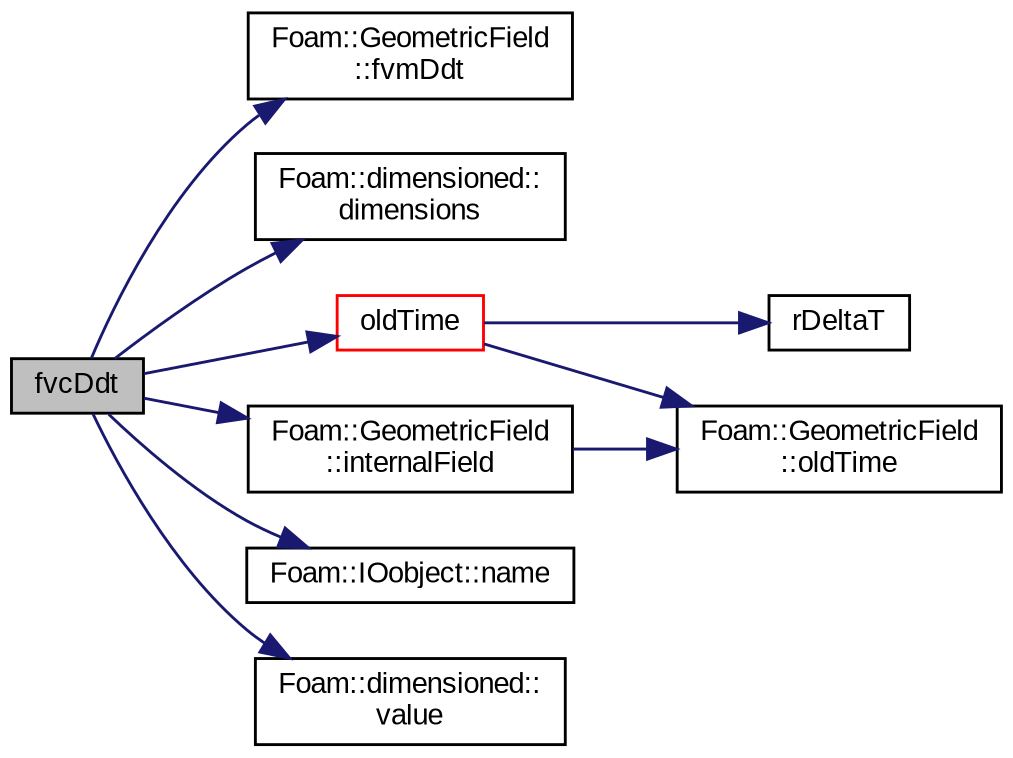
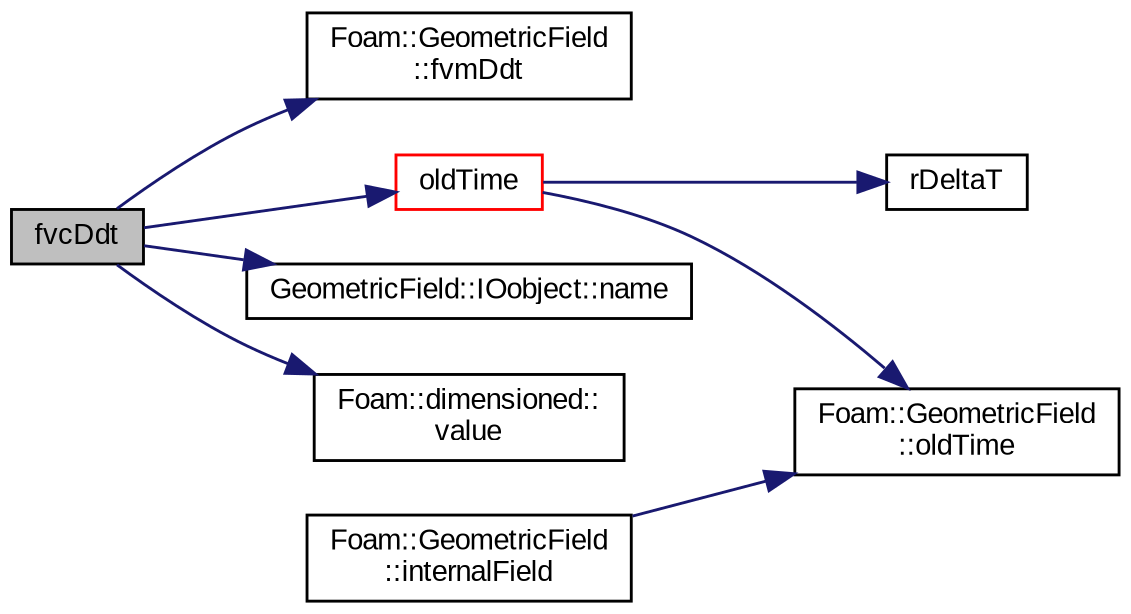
node "Foam::dimensioned:: dimensions": removed
edge "fvcDdt" -> "Foam::GeometricField ::internalField": removed
node "Foam::IOobject::name": label "Foam::IOobject::name" -> "GeometricField::IOobject::name"
